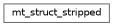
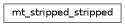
node "mt_struct_stripped": label "mt_struct_stripped" -> "mt_stripped_stripped"
